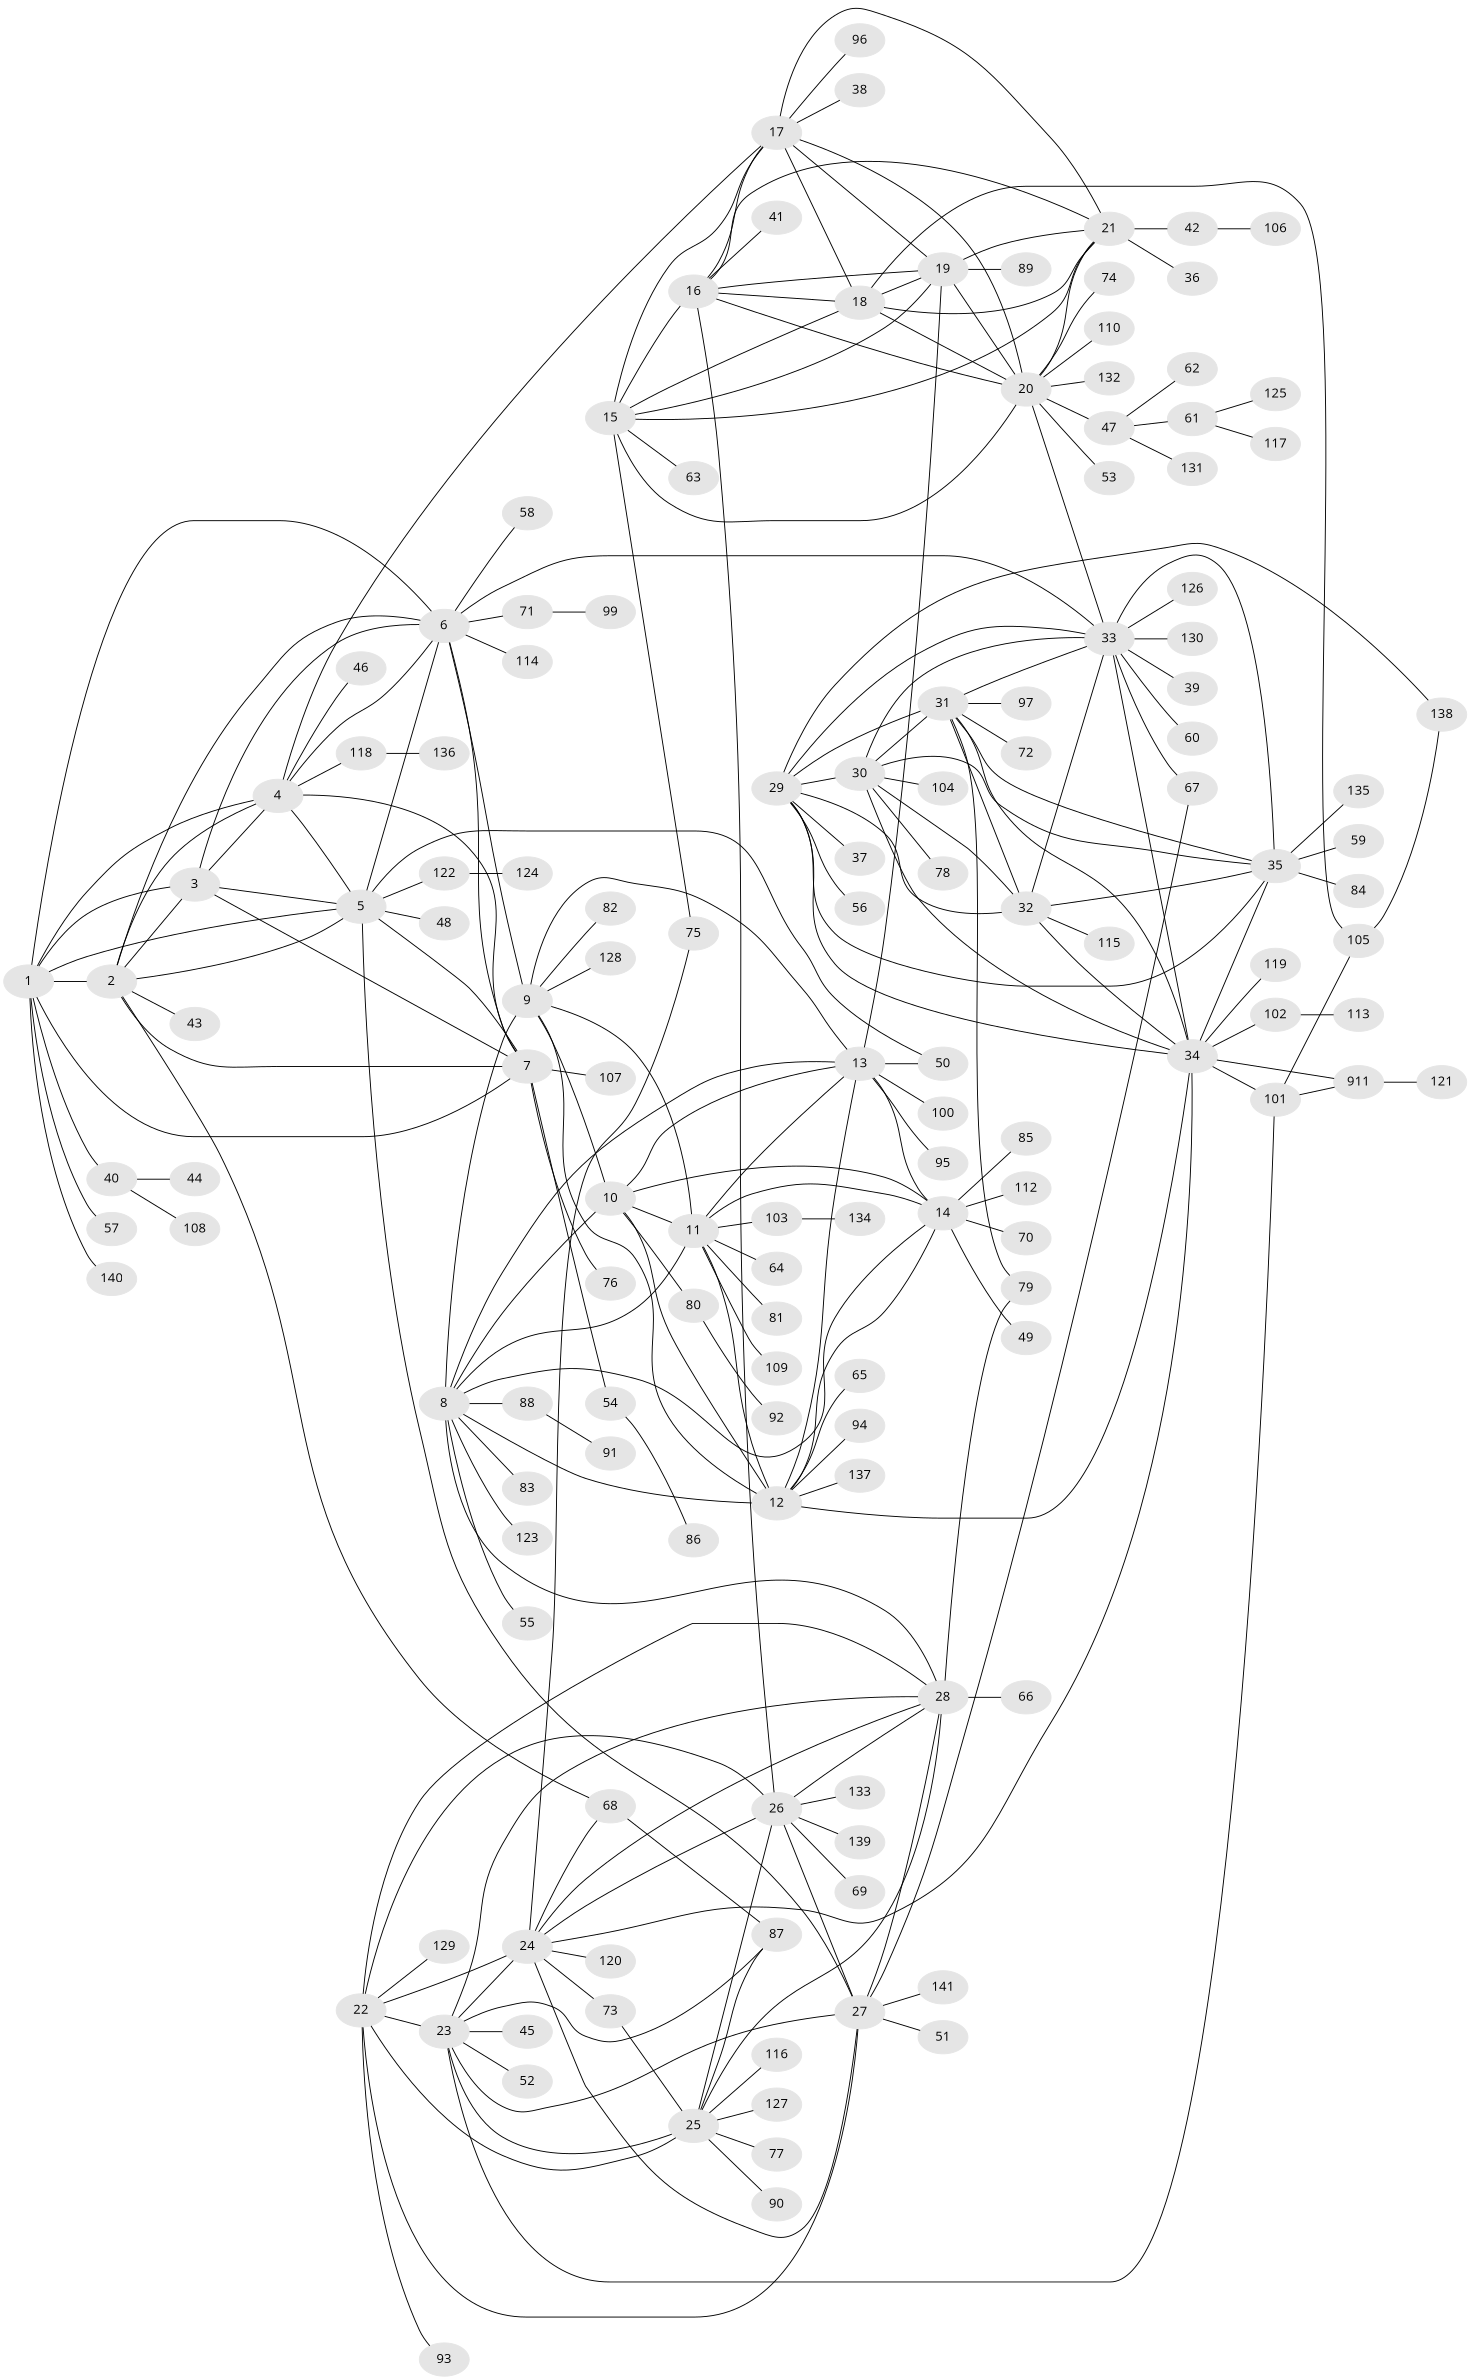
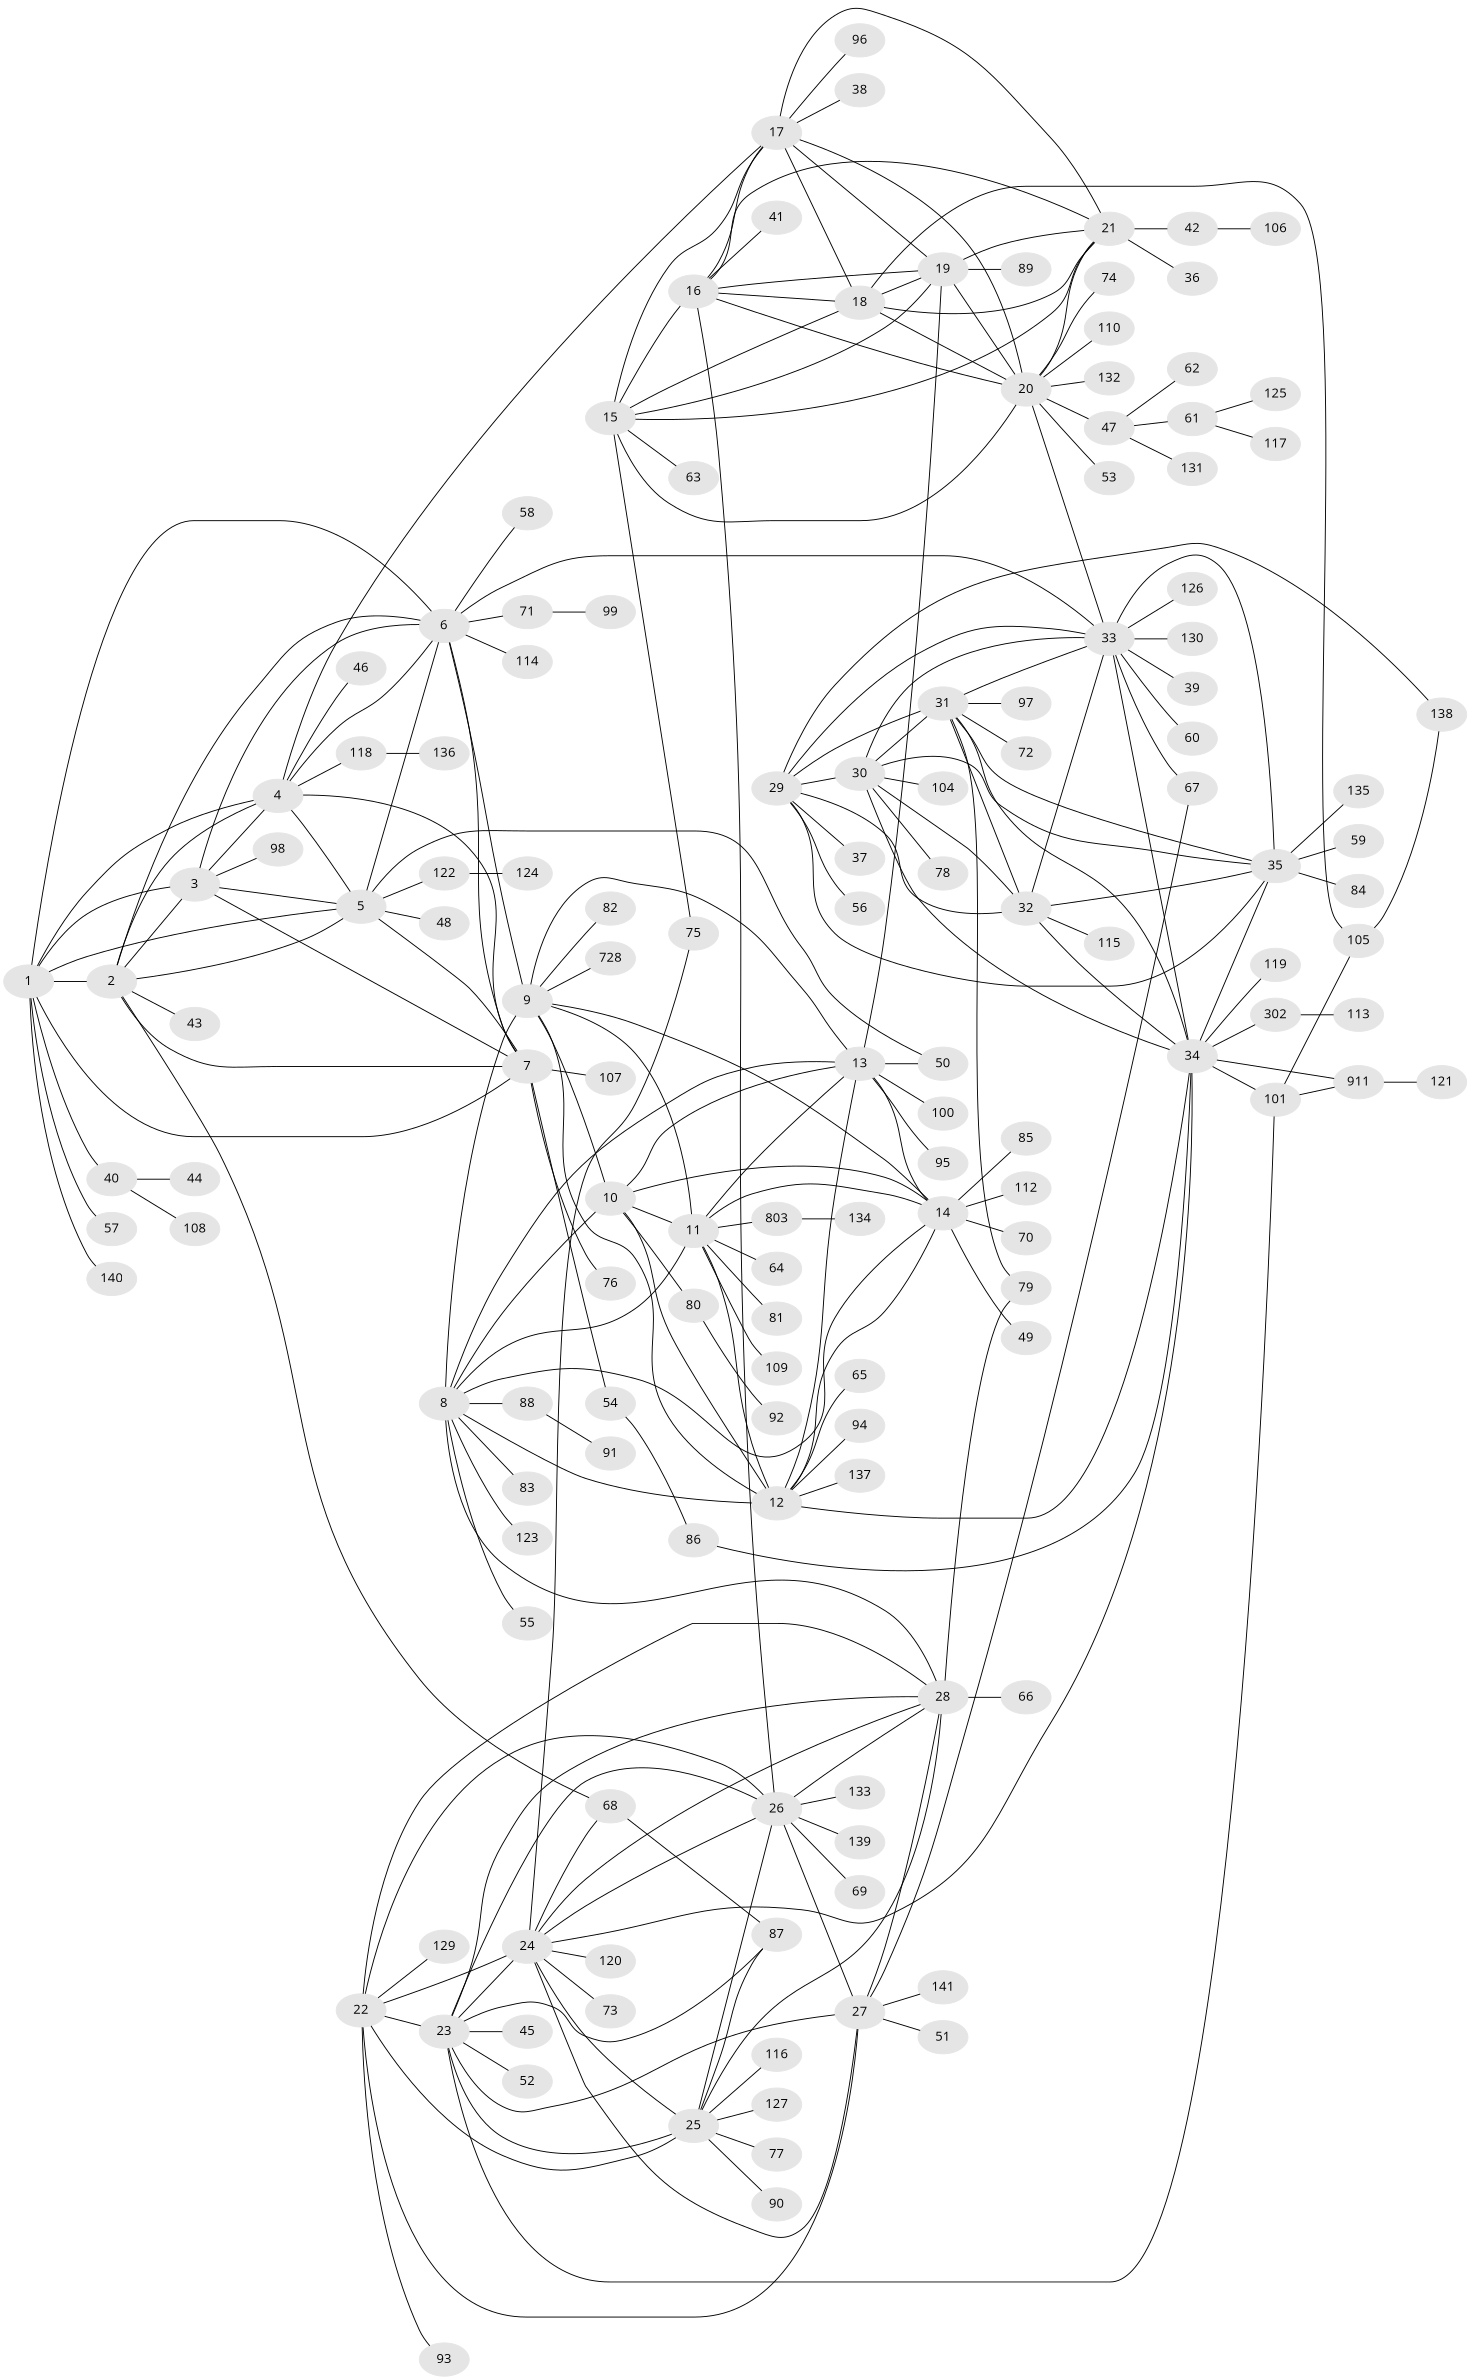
node "98": added
node "128": label "128" -> "728"
edge "29" -- "34": now "86" -- "34"
node "102": label "102" -> "302"
edge "9" -- "14": added
node "103": label "103" -> "803"
edge "5" -- "27": removed
edge "26" -- "23": added
edge "73" -- "25": now "24" -- "25"
